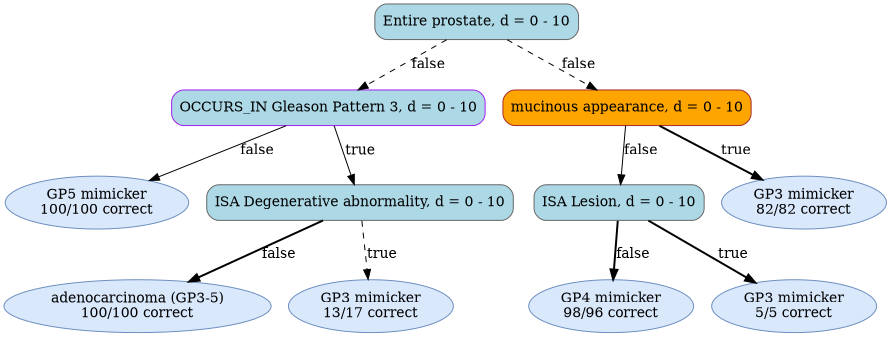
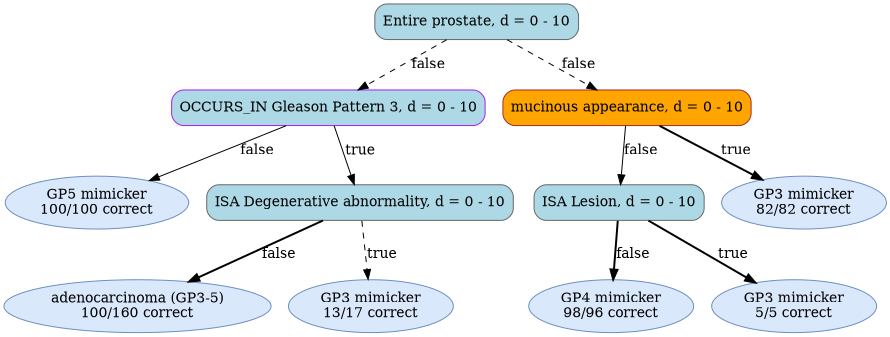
node "adenocarcinoma (GP3-5)": text "100/100 correct" -> "100/160 correct"
